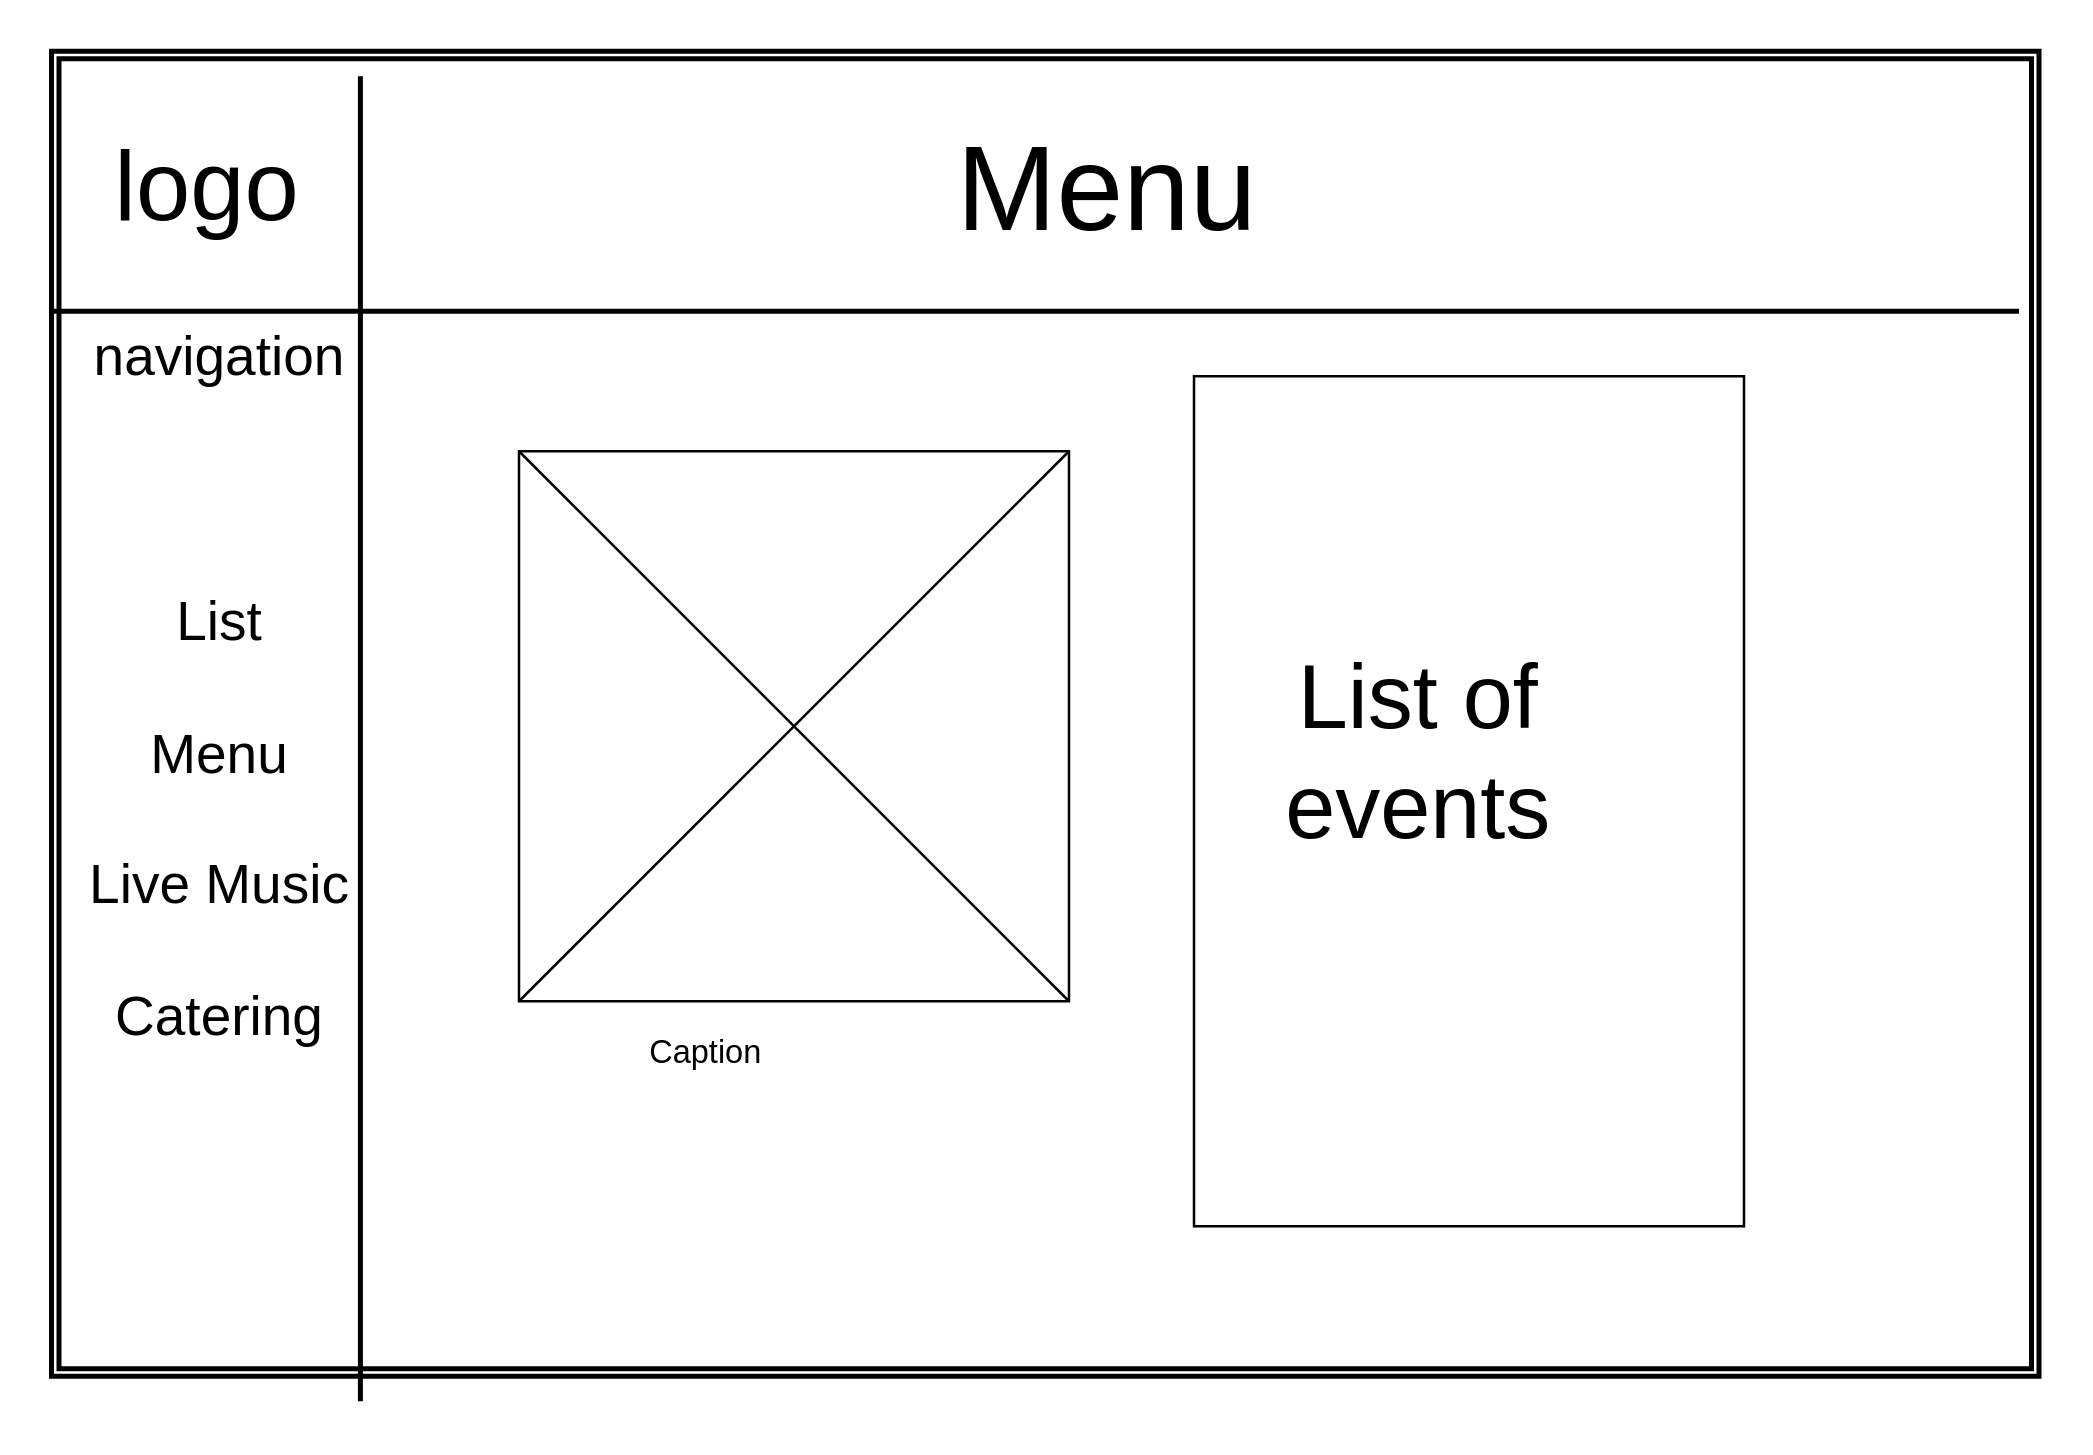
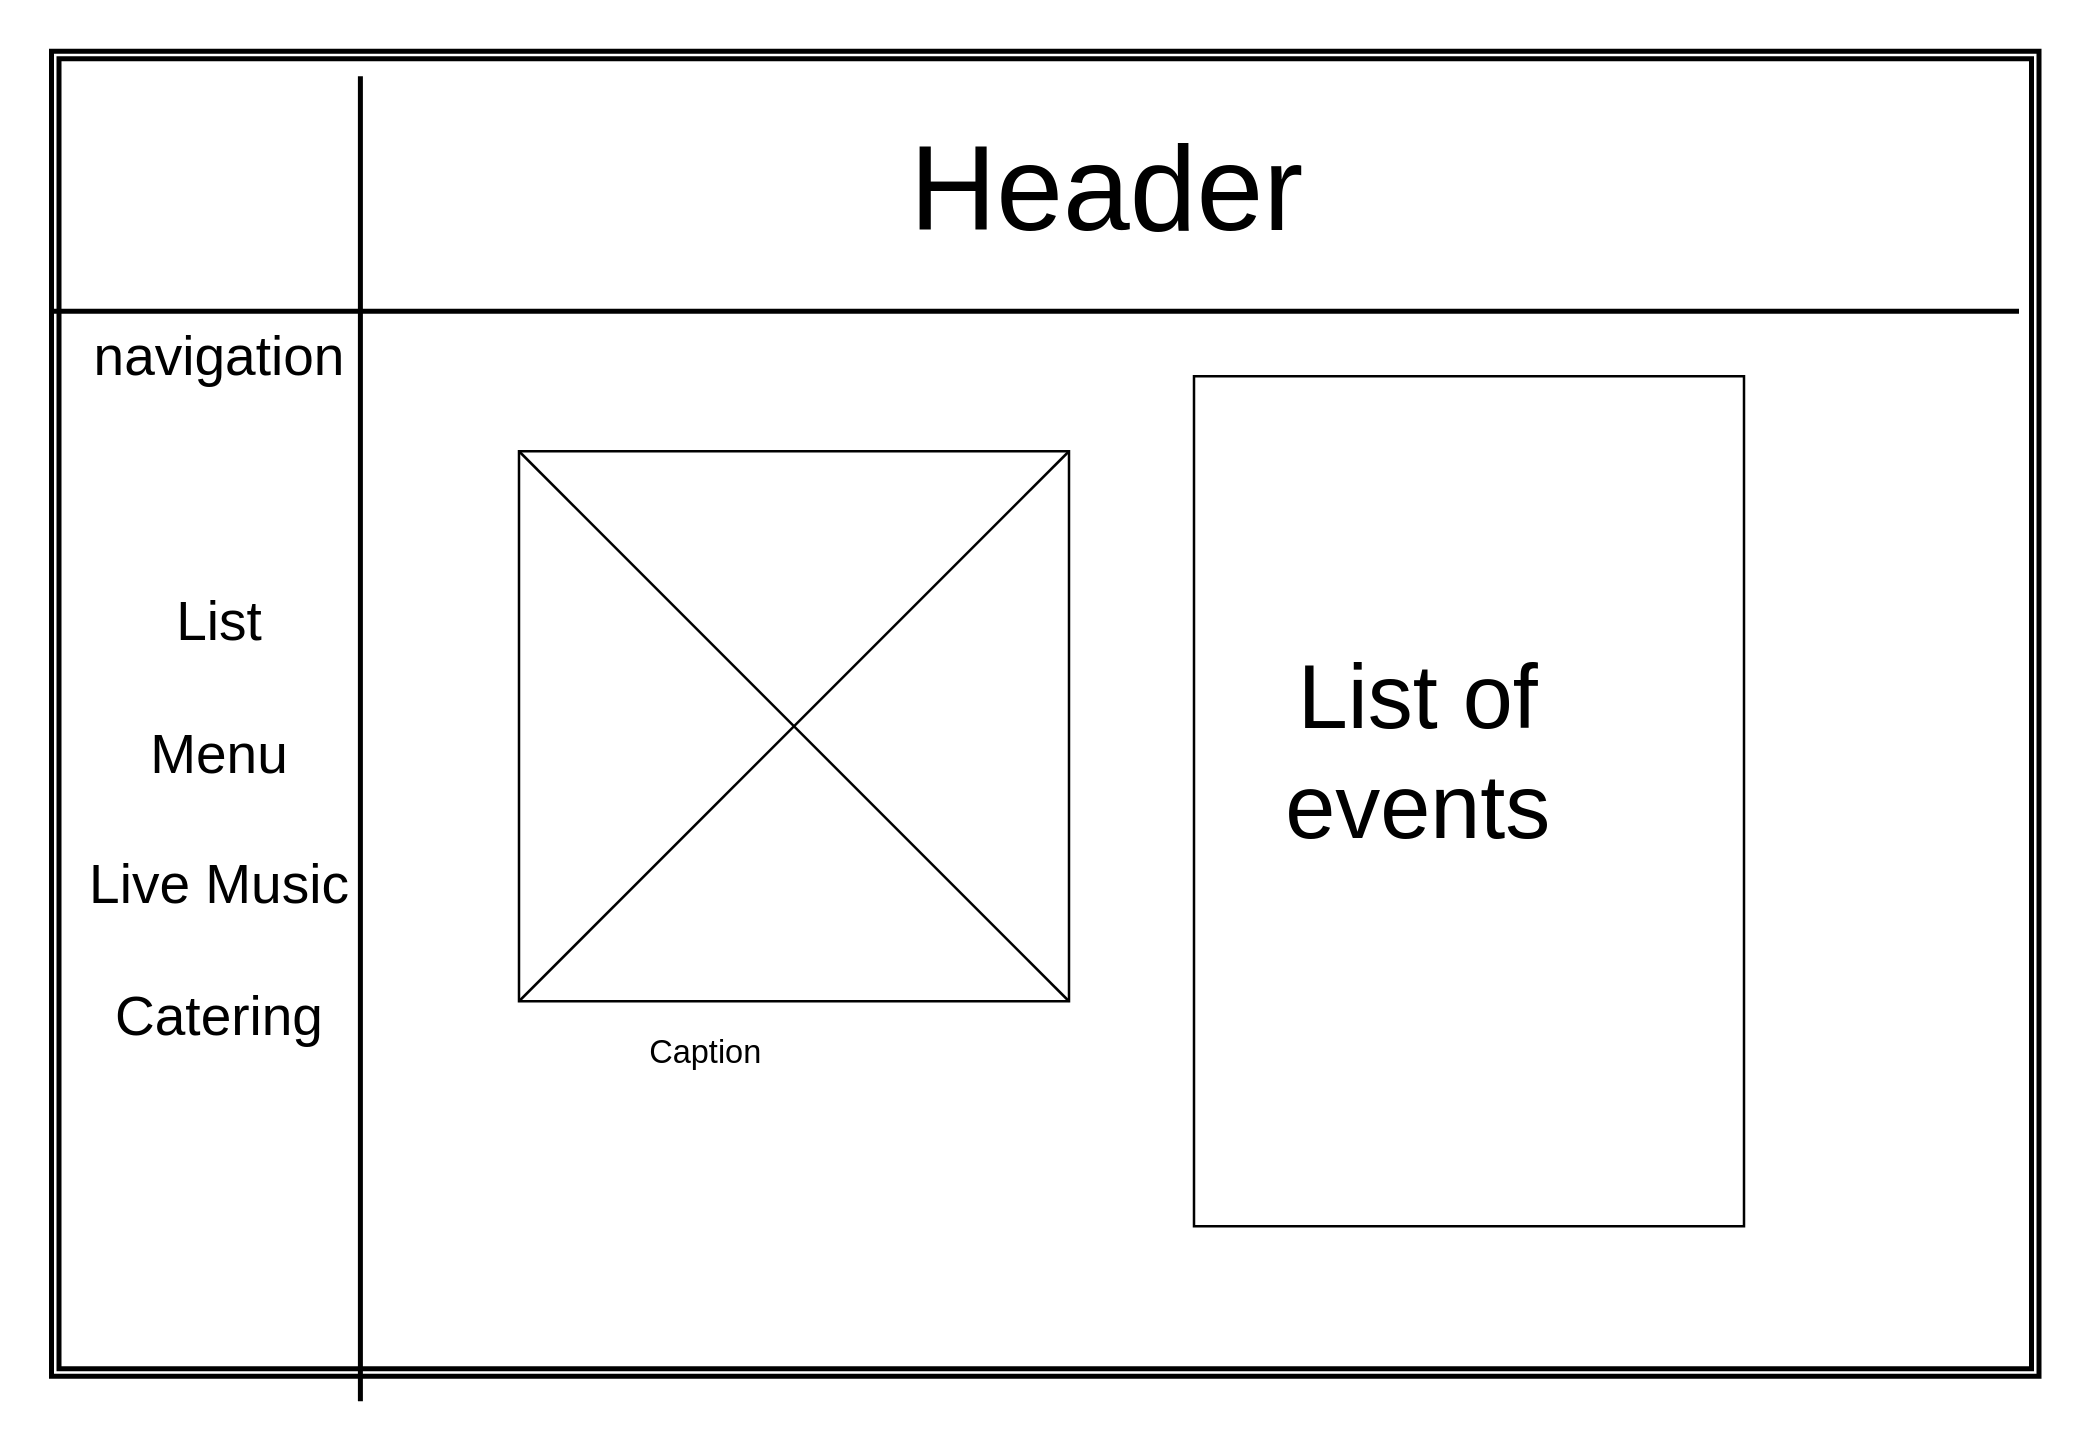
node "logo": removed
node "Menu": label "Menu" -> "Header"
